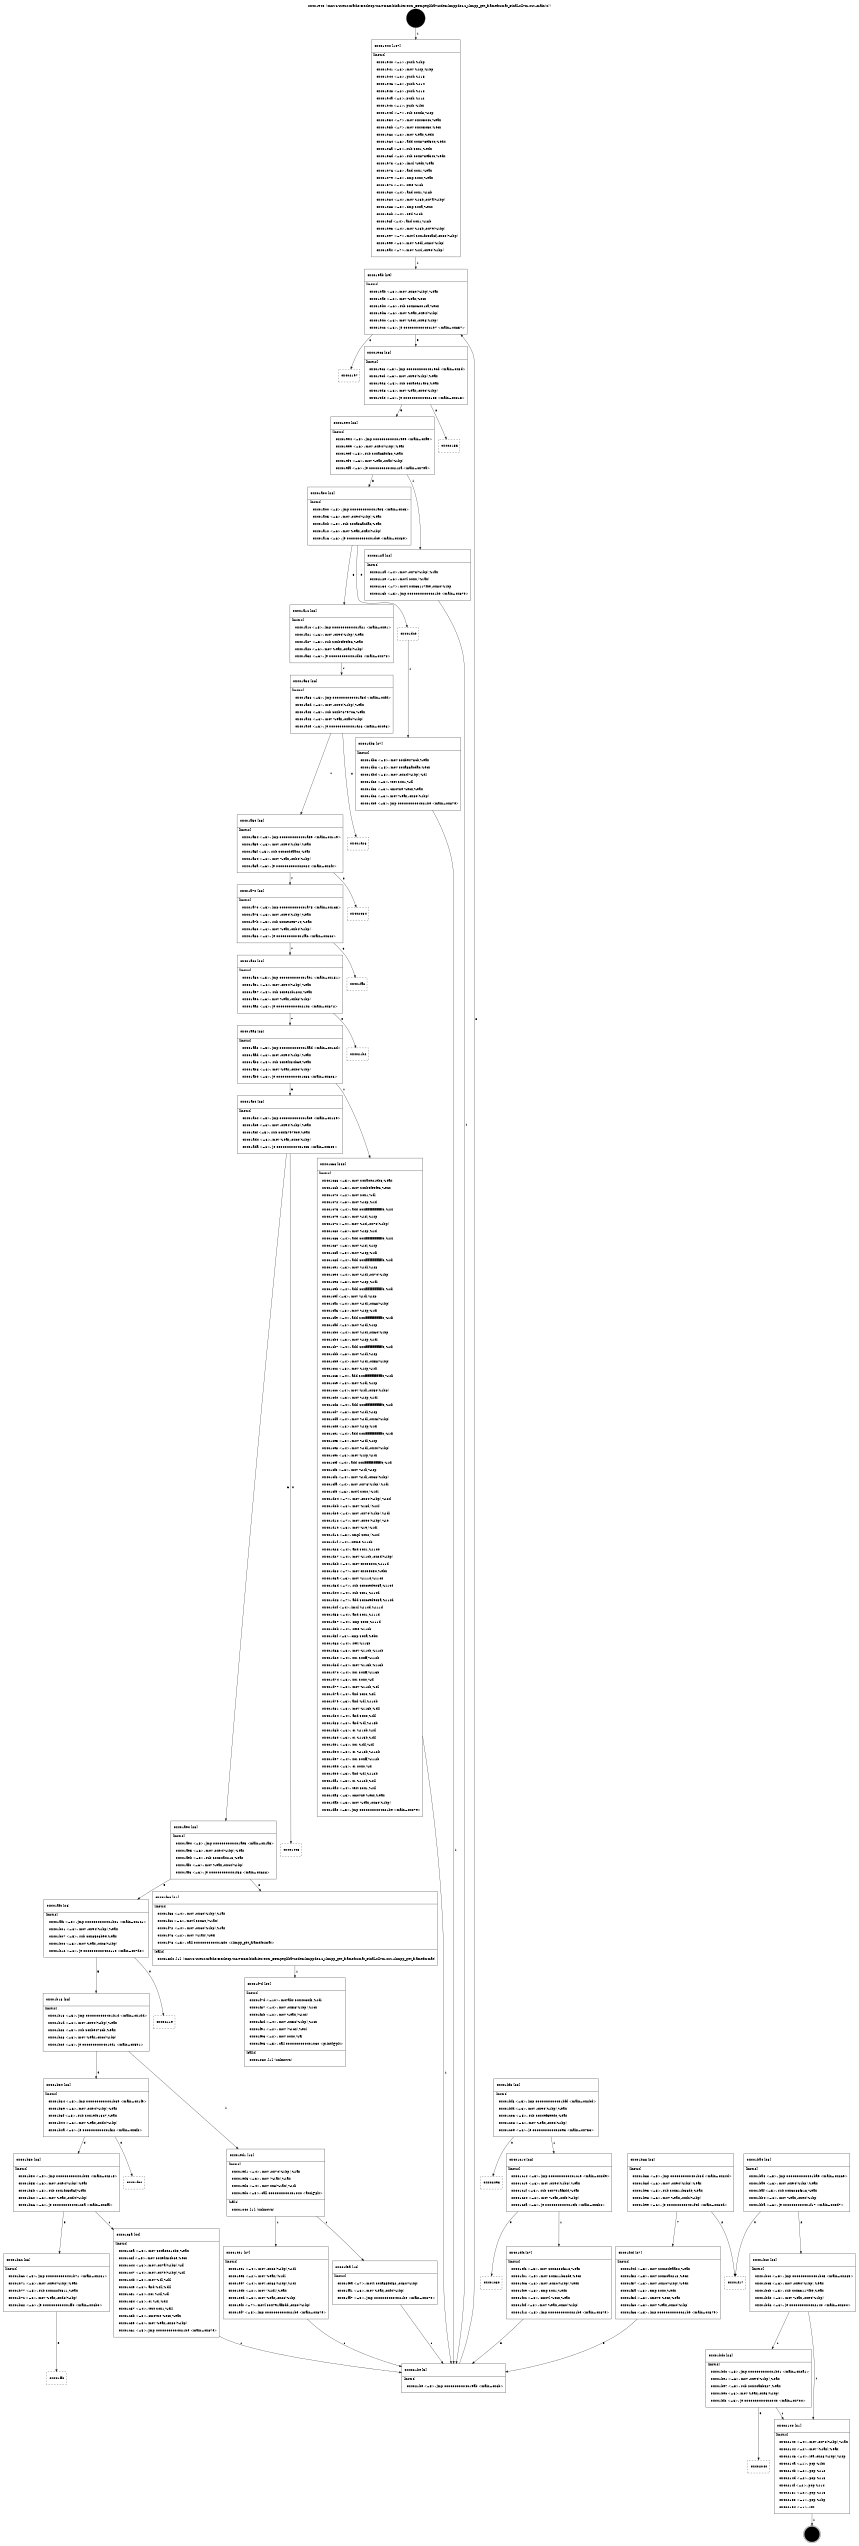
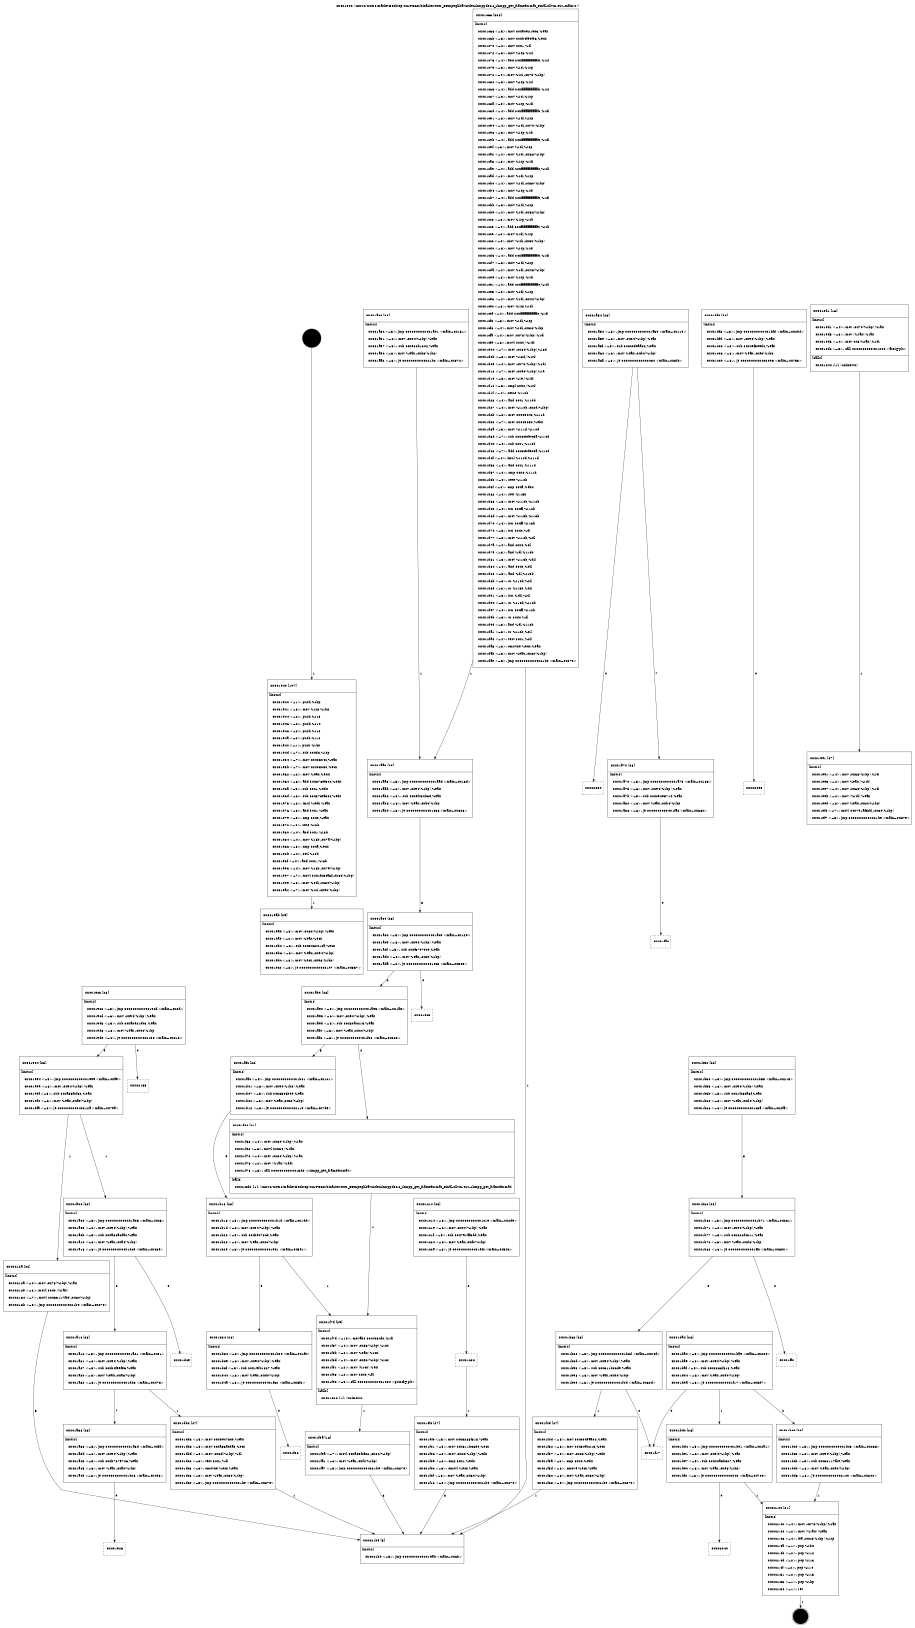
edge "0x4019ab [29]" -> "0x4019c8 [28]": removed, label "9"
node "0x402197": removed
edge "0x4019e4 [28]" -> "0x401a00 [28]": label " 8" -> " 1"
edge "0x401dce" -> "0x401db3 [27]": now "0x401a1c [28]" -> "0x401db3 [27]"
edge "0x401a38 [28]" -> "0x401a54 [28]": removed, label "7"
edge "0x401a70 [28]" -> "0x401a8c [28]": removed, label "7"
edge "0x401a8c [28]" -> "0x401aa8 [28]": label " 7" -> " 1"
node "0x4021b2": removed
edge "0x401aa8 [28]" -> "0x401c66 [333]": reversed
edge "0x40212a [22]" -> "0x4021be [5]": label " 1" -> " 6"
edge "0x401b6c [28]" -> "0x401b88 [28]": added, label "3"
edge "0x4021be [5]" -> "0x4019ab [29]": removed, label "8"
node "0x40211e": removed
edge "0x401b18 [28]" -> "0x401ed1 [16]": now "0x401b18 [28]" -> "0x401f7d [29]"
edge "0x401b34 [28]" -> "0x401b50 [28]": removed, label "4"
edge "0x401bf8 [28]" -> "0x401c14 [28]": removed, label "1"
edge "0x401b88 [28]" -> "0x401f4d [27]": label " 7" -> " 1"
edge "0x401c14 [28]" -> "0x401efc [27]": now "0x401c30" -> "0x401efc [27]"
edge "0x401ed1 [16]" -> "0x401f9a [18]": now "0x401f7d [29]" -> "0x401f9a [18]"
node "0x401c3a [44]": removed
edge "0x401bc0 [28]" -> "0x401bdc [28]": now "0x401ba4 [28]" -> "0x401bdc [28]"
edge "0x401f9a [18]" -> "0x4021be [5]": label " 1" -> " 6"
edge "0x401f4d [27]" -> "0x4021be [5]": label " 3" -> " 1"
edge "0x401ee1 [27]" -> "0x4021be [5]": removed, label "1"
